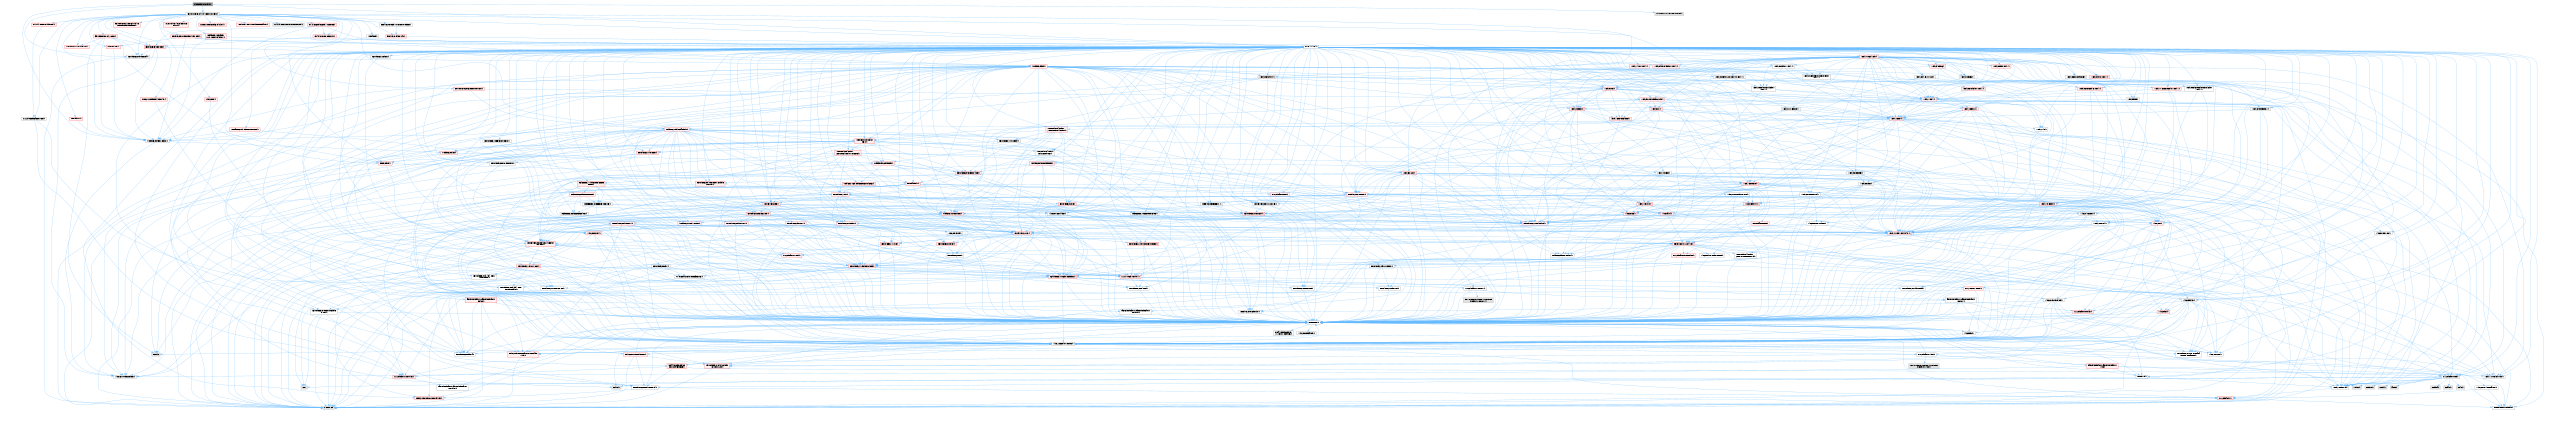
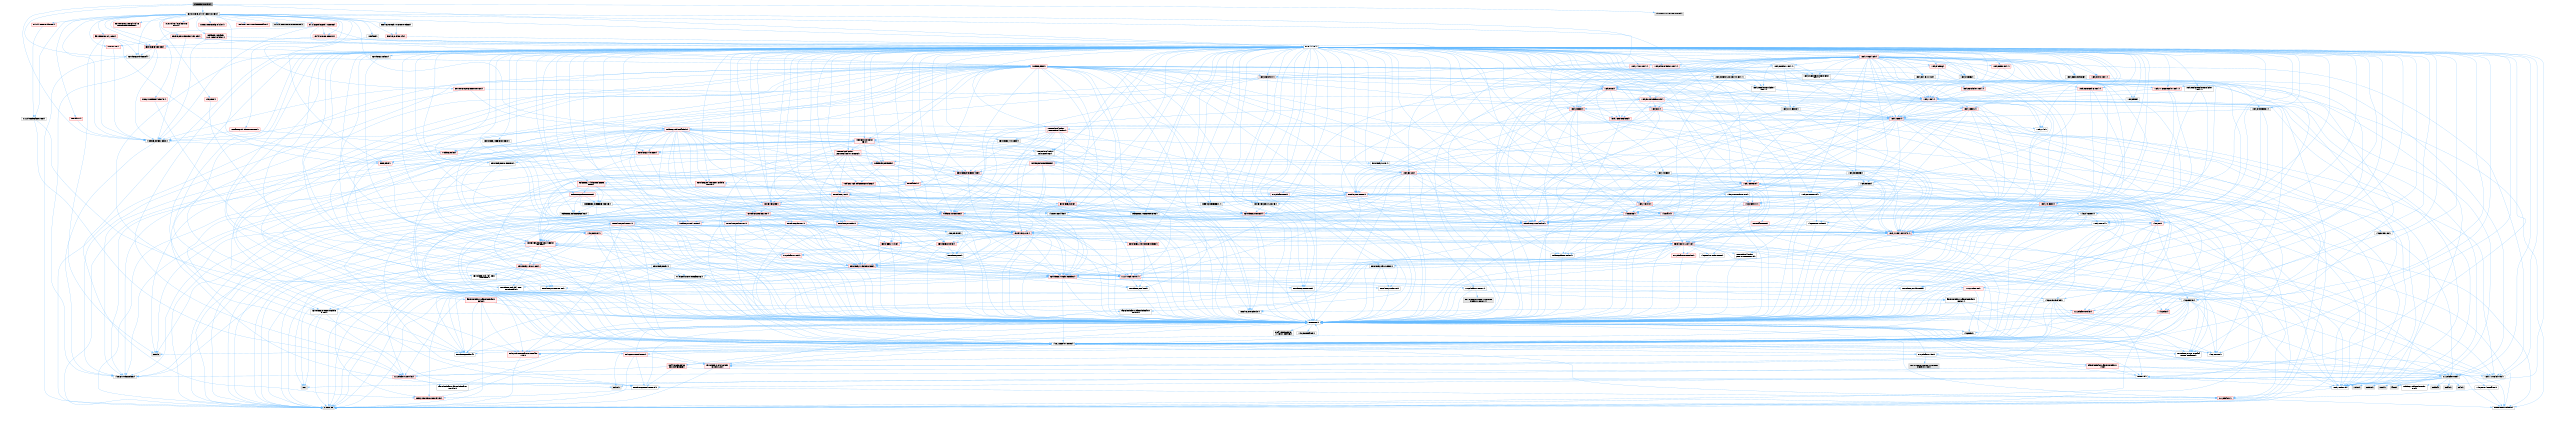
node "RenderCommandFence.h": removed
edge "Math/RotationMatrix.h" -> "Math/RotationTranslation Matrix.h": now "Math/RotationMatrix.h" -> "Math/TwoVectors.h"
node "Templates/IsArray.h": added
edge "CoreGlobals.h" -> "ProfilingDebugging /CpuProfilerTrace.h": removed
node "HAL/MemoryBase.h": label "HAL/MemoryBase.h" -> "HAL/AndOrNot.h"
node "UObject/UObjectHierarchy Fwd.h": added
